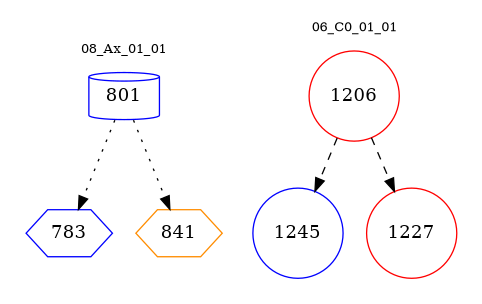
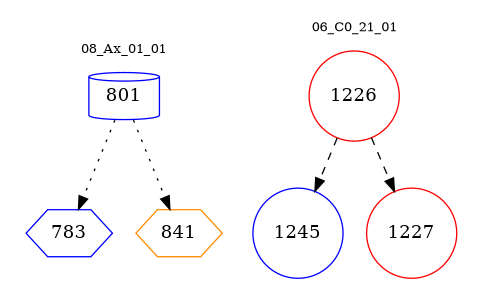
cluster "06_C0_01_01": label "06_C0_01_01" -> "06_C0_21_01"
node "1206": label "1206" -> "1226"
